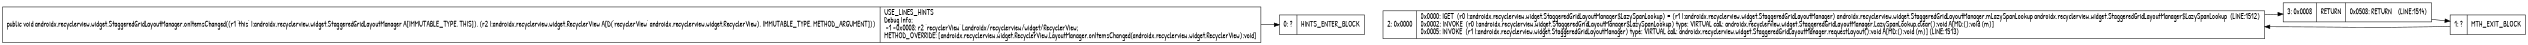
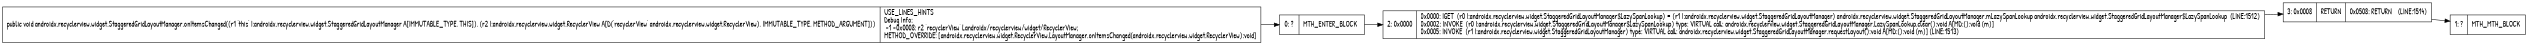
node "0: ?": text "HINTS_ENTER_BLOCK" -> "MTH_ENTER_BLOCK"
node "1: ?": text "MTH_EXIT_BLOCK" -> "MTH_MTH_BLOCK"
edge "1: ?" -> "2: 0x0000": now "0: ?" -> "2: 0x0000"
